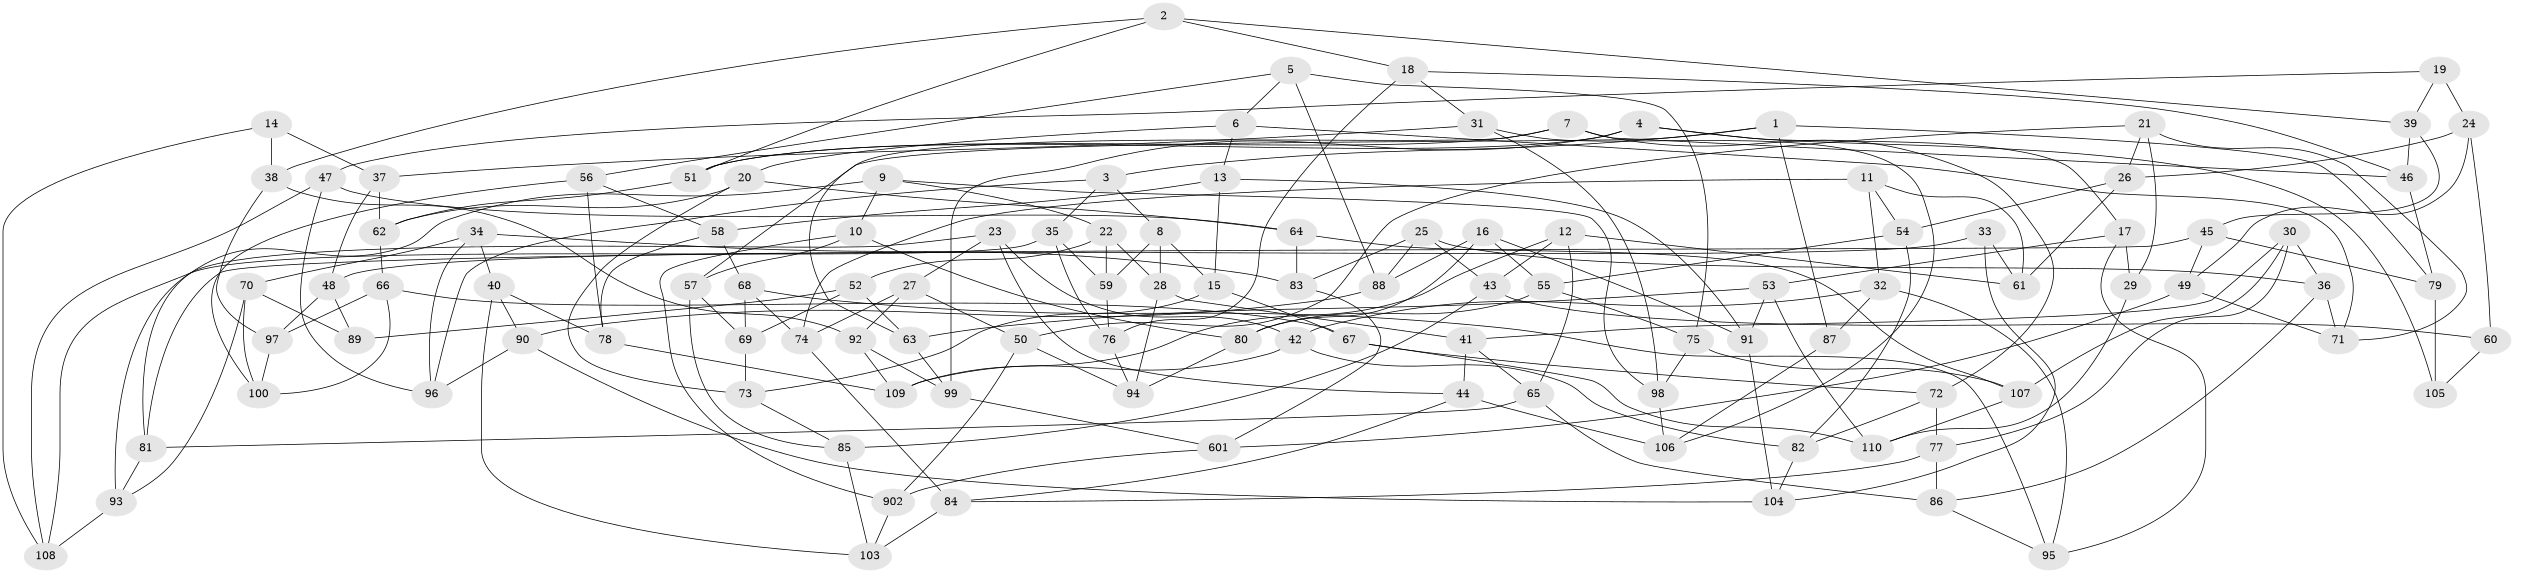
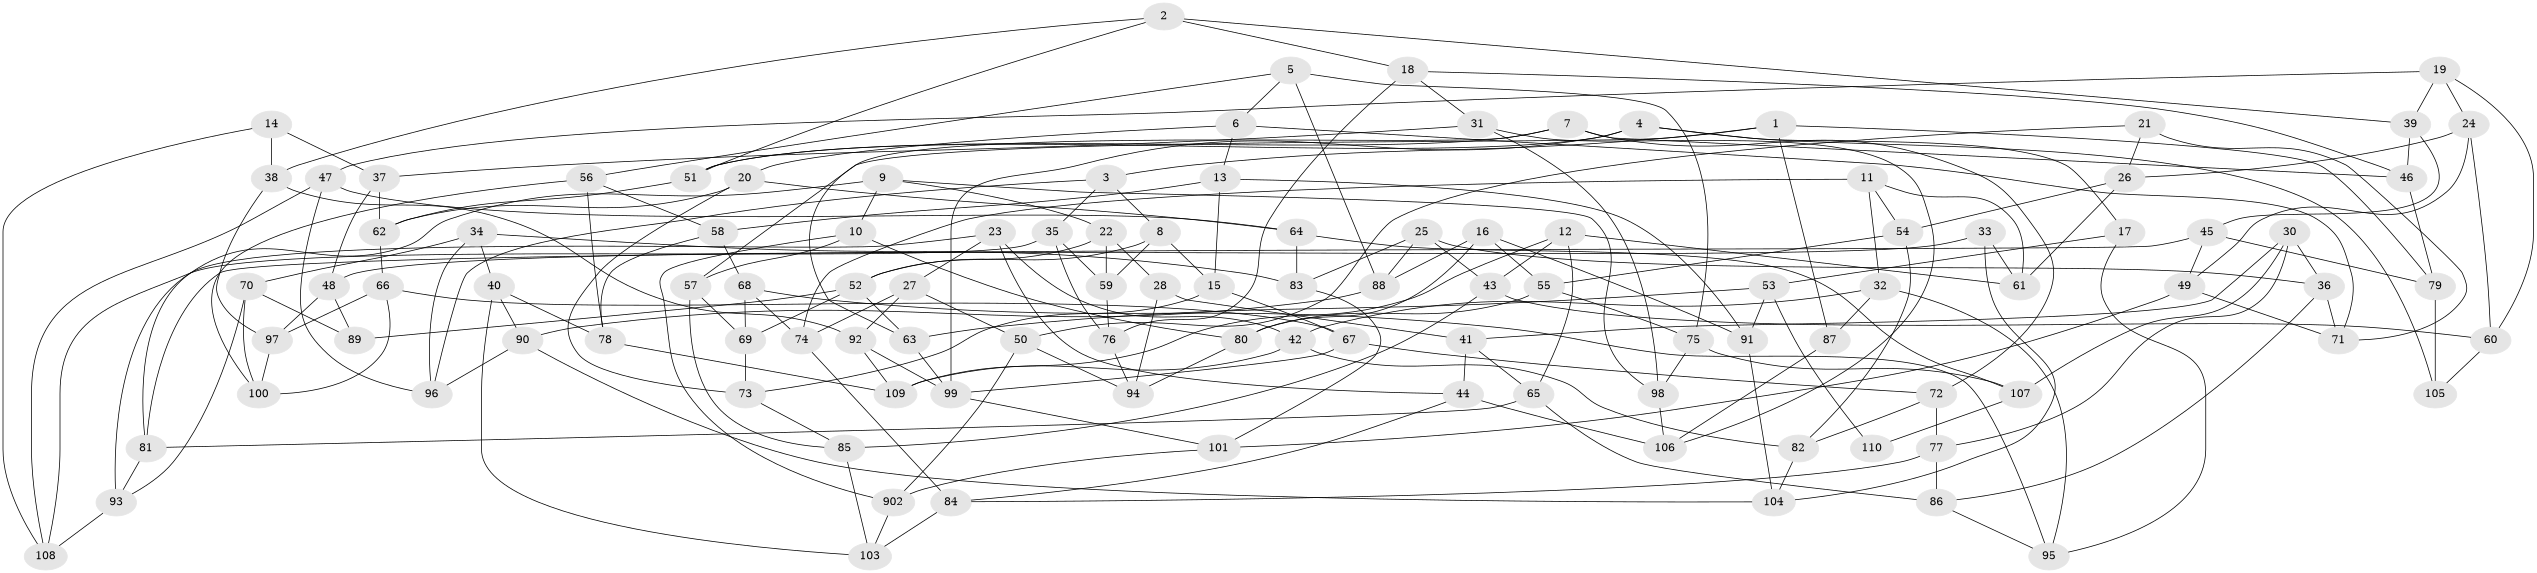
edge "19" -- "60": added
edge "8" -- "28": now "8" -- "52"
node "29": removed
edge "67" -- "110": now "67" -- "99"
node "601": label "601" -> "101"
